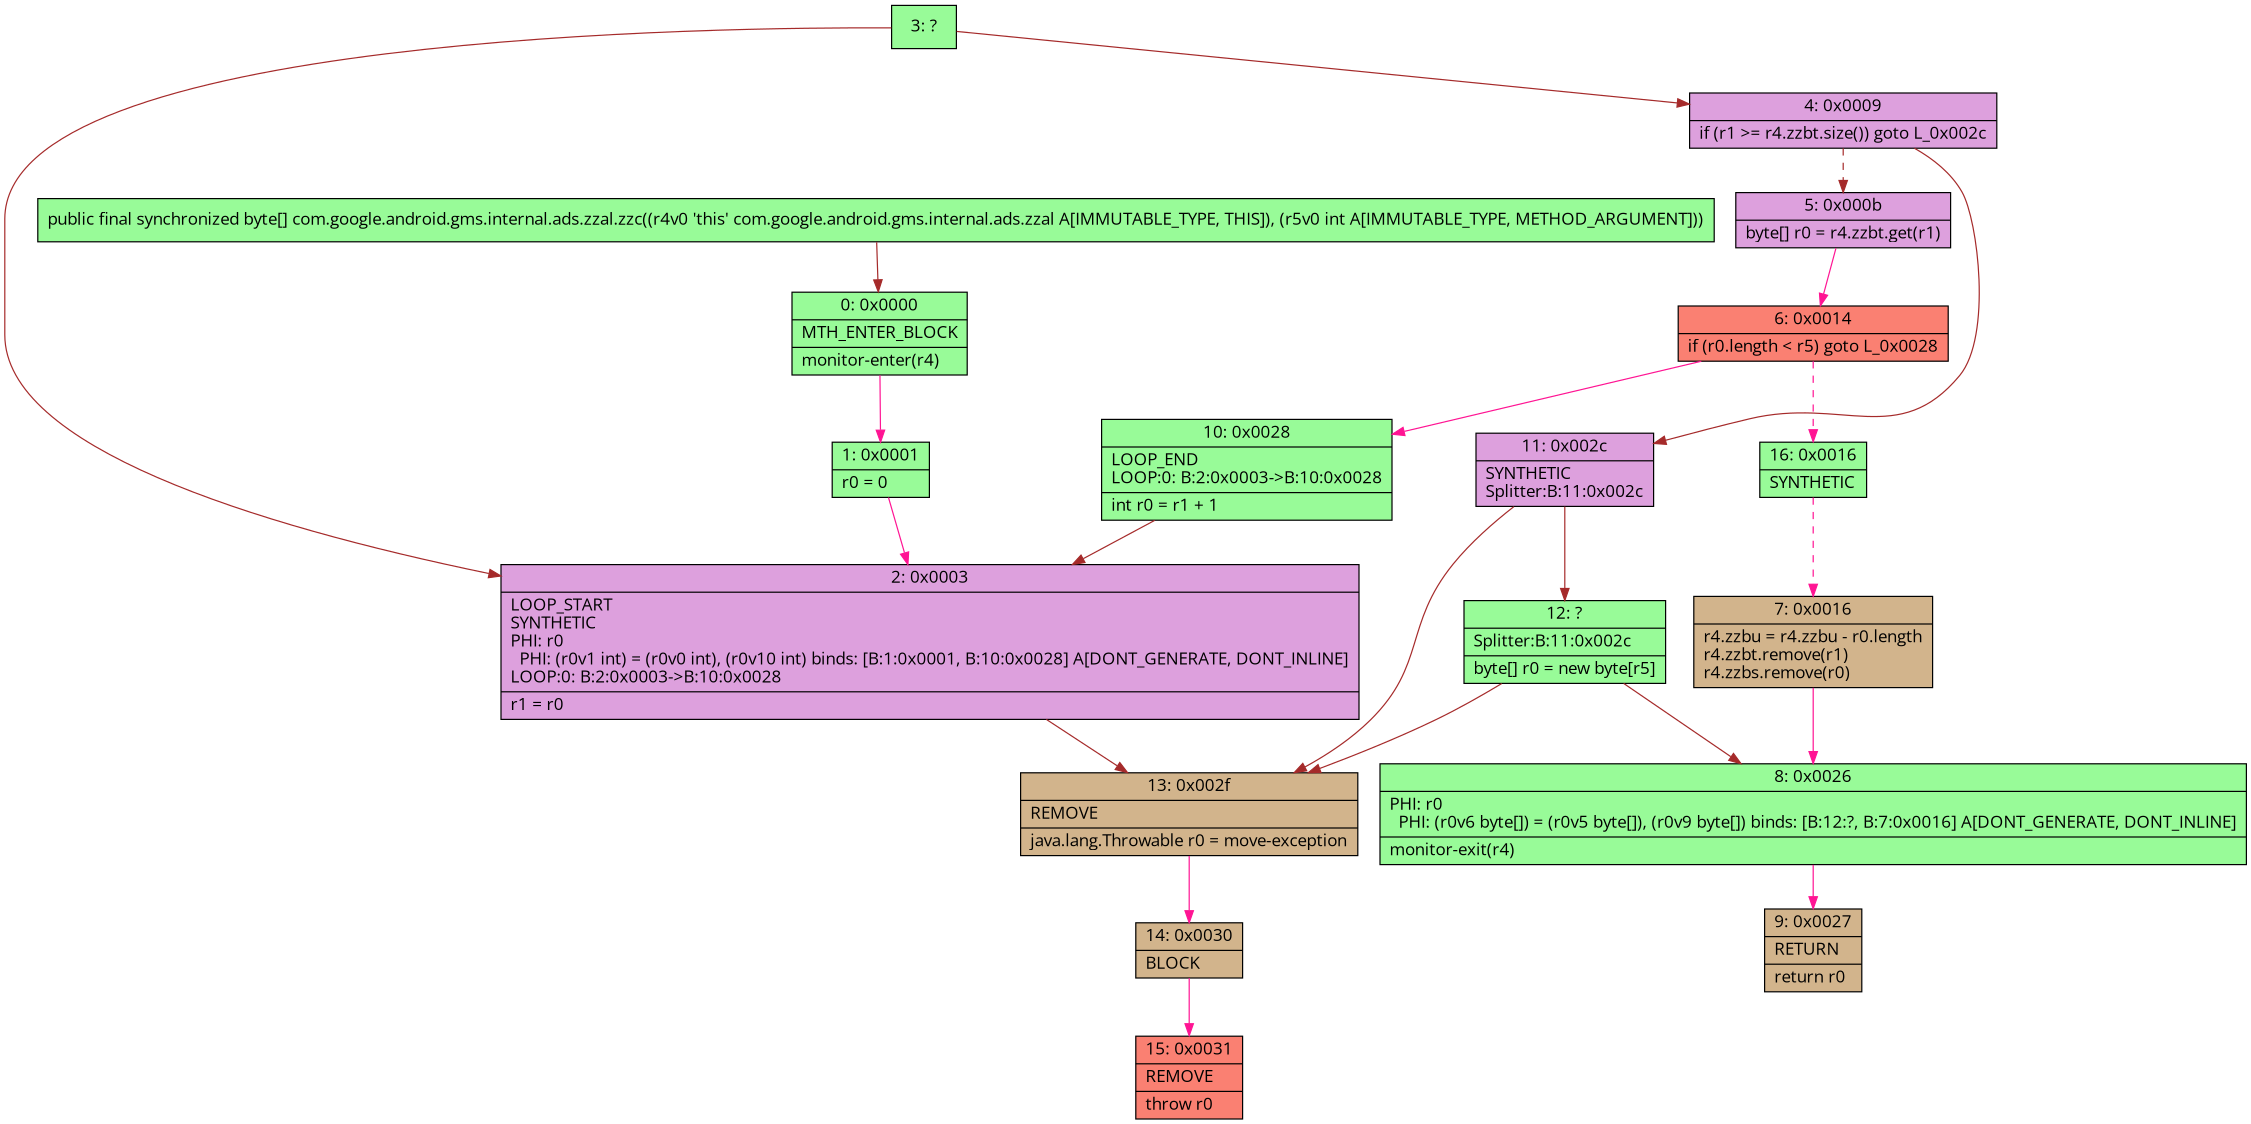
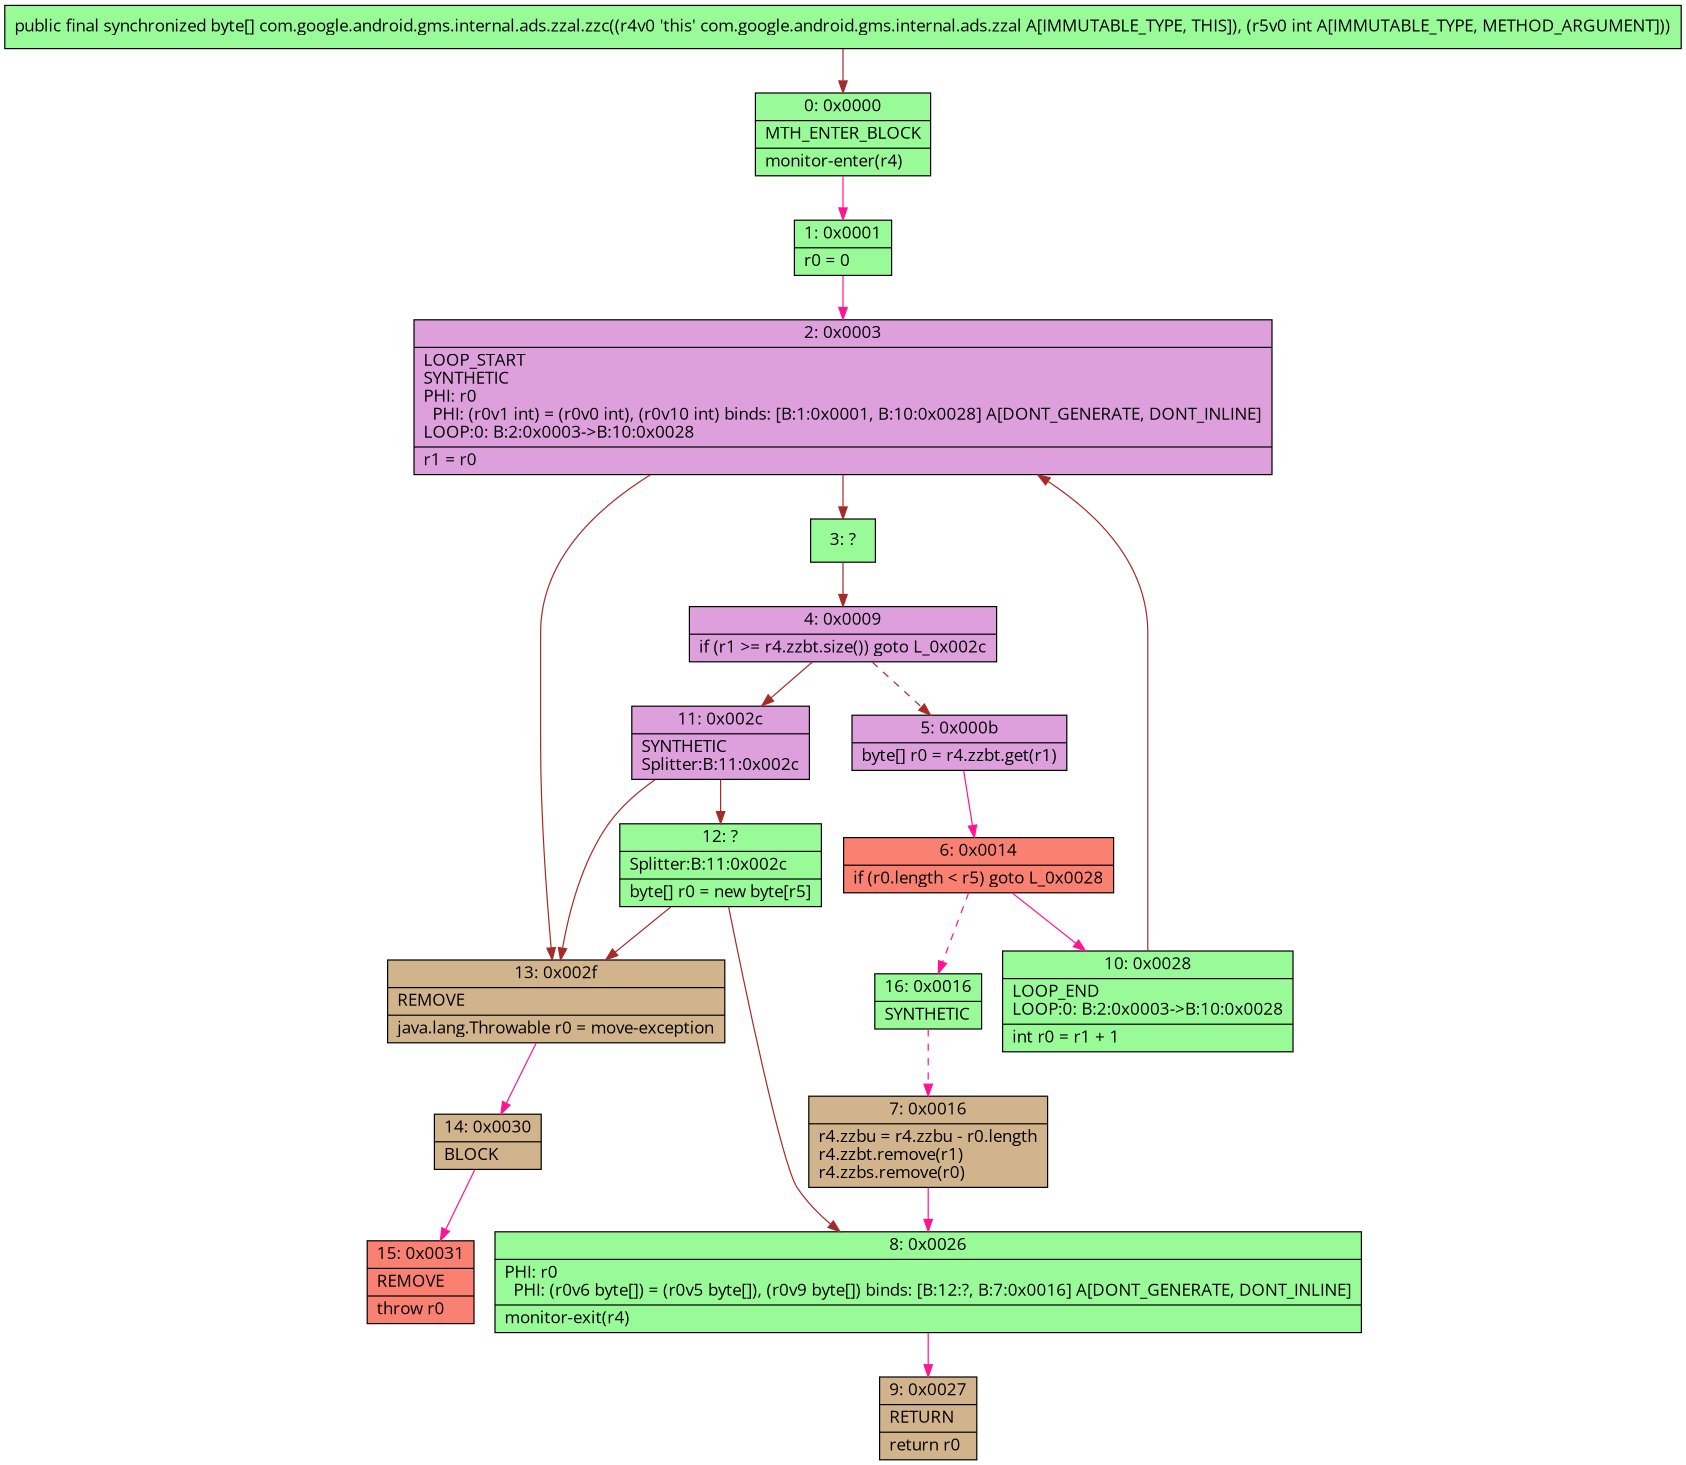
edge "3: ?" -> "2: 0x0003": reversed
